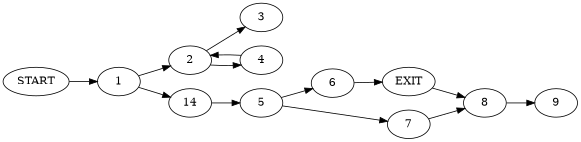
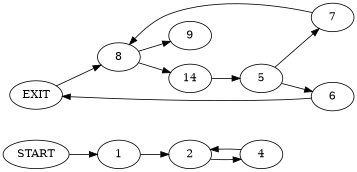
node "3": removed
edge "1" -> "14": now "8" -> "14"
